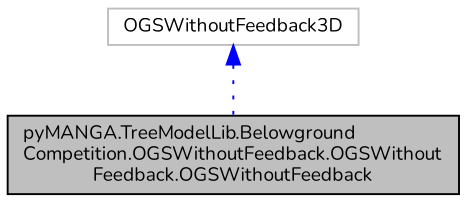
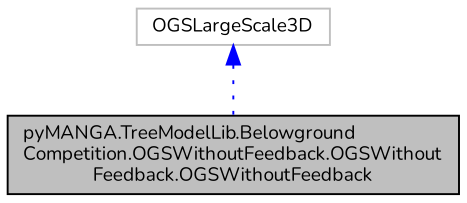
node "OGSWithoutFeedback3D": label "OGSWithoutFeedback3D" -> "OGSLargeScale3D"
